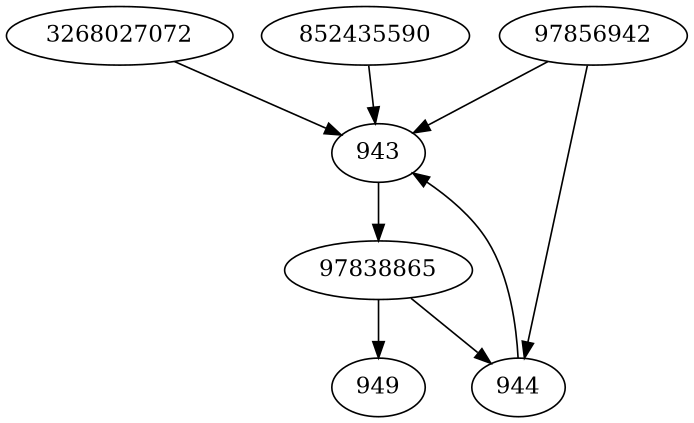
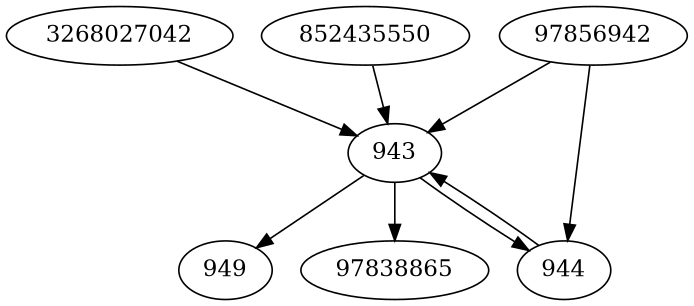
node "3268027072": label "3268027072" -> "3268027042"
node "852435590": label "852435590" -> "852435550"
edge "97838865" -> "949": now "943" -> "949"
edge "97838865" -> "944": now "943" -> "944"
